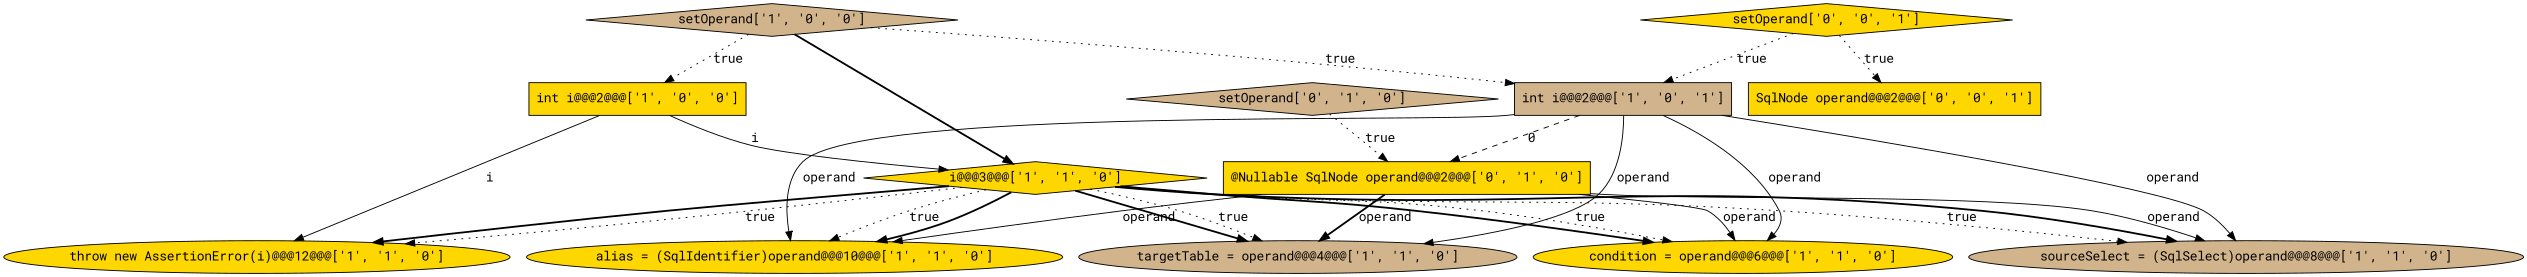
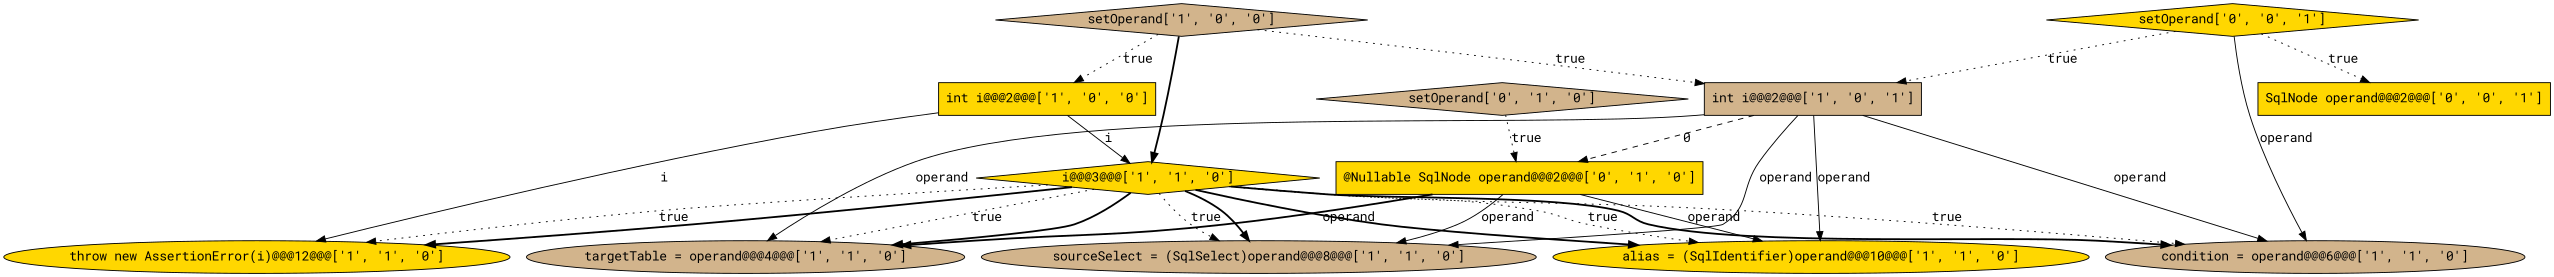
edge "@Nullable SqlNode operand@@@2@@@['0', '1', '0']" -> "condition = operand@@@6@@@['1', '1', '0']": now "setOperand['0', '0', '1']" -> "condition = operand@@@6@@@['1', '1', '0']"
node "condition = operand@@@6@@@['1', '1', '0']": fillcolor gold -> tan
